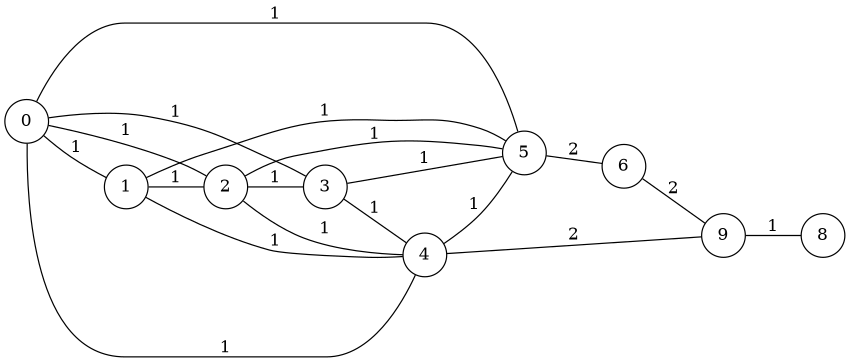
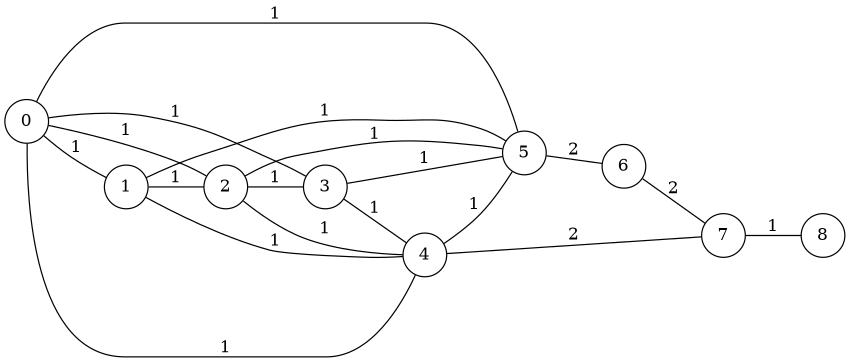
node "9": label "9" -> "7"
